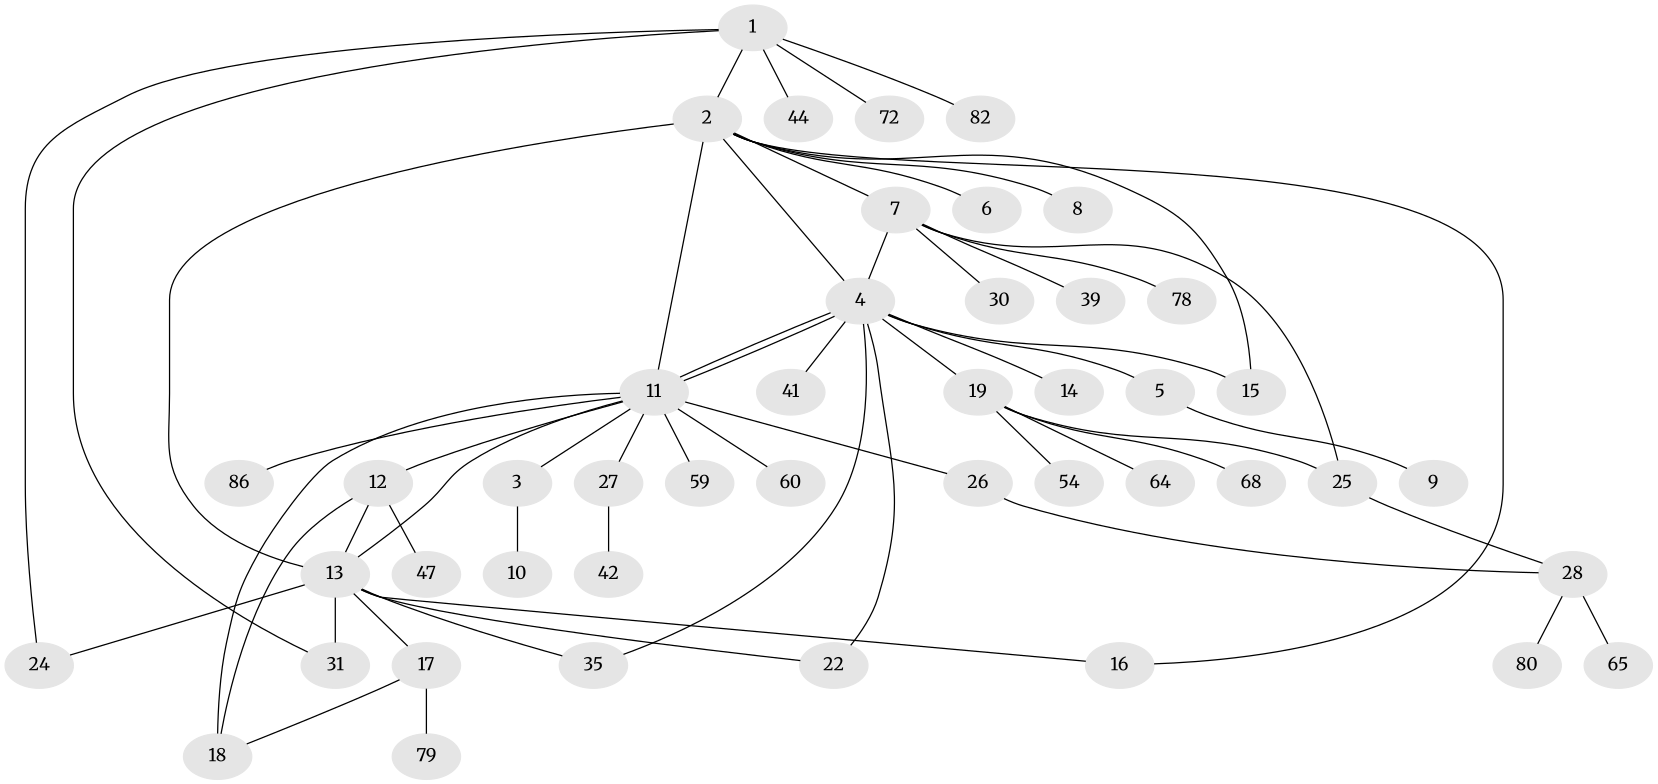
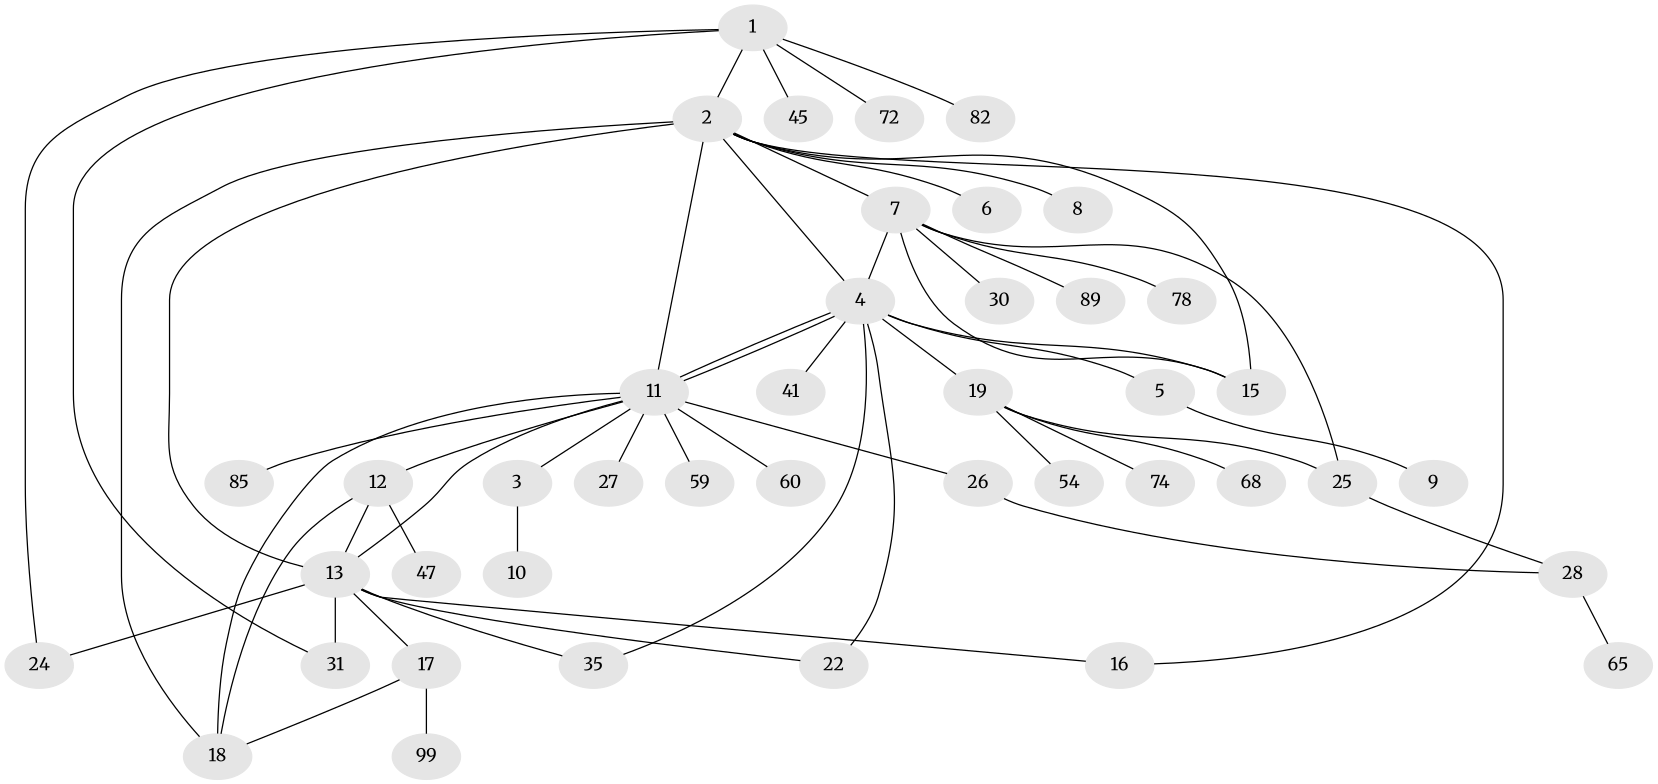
node "44": label "44" -> "45"
edge "2" -- "18": added
node "39": label "39" -> "89"
edge "7" -- "15": added
node "14": removed
node "86": label "86" -> "85"
node "64": label "64" -> "74"
node "42": removed
node "80": removed
node "79": label "79" -> "99"
